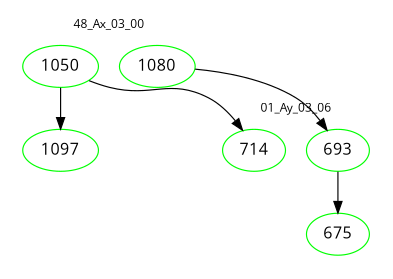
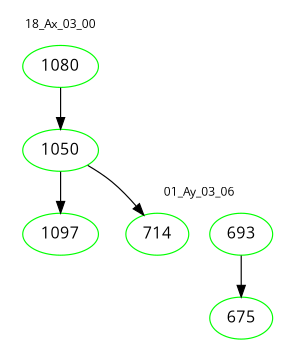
cluster "48_Ax_03_00": label "48_Ax_03_00" -> "18_Ax_03_00"
edge "1080" -> "693": now "1080" -> "1050"
